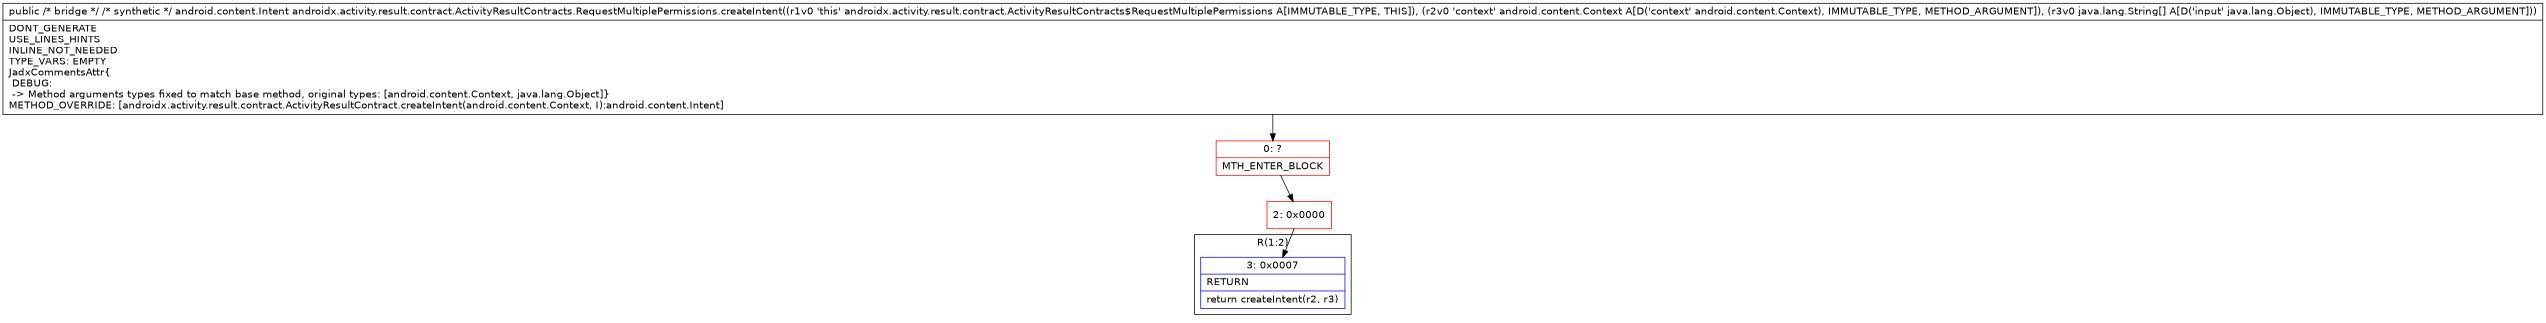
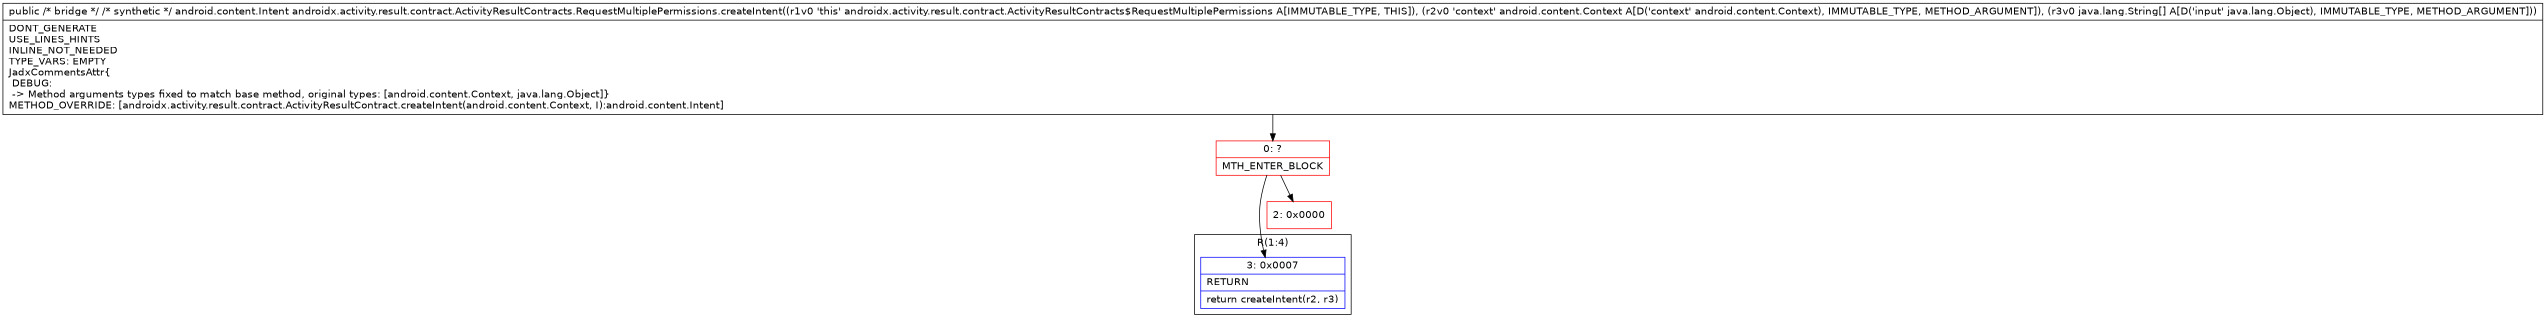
edge "2: 0x0000" -> "3: 0x0007": now "0: ?" -> "3: 0x0007"
cluster "R(1:2)": label "R(1:2)" -> "R(1:4)"
